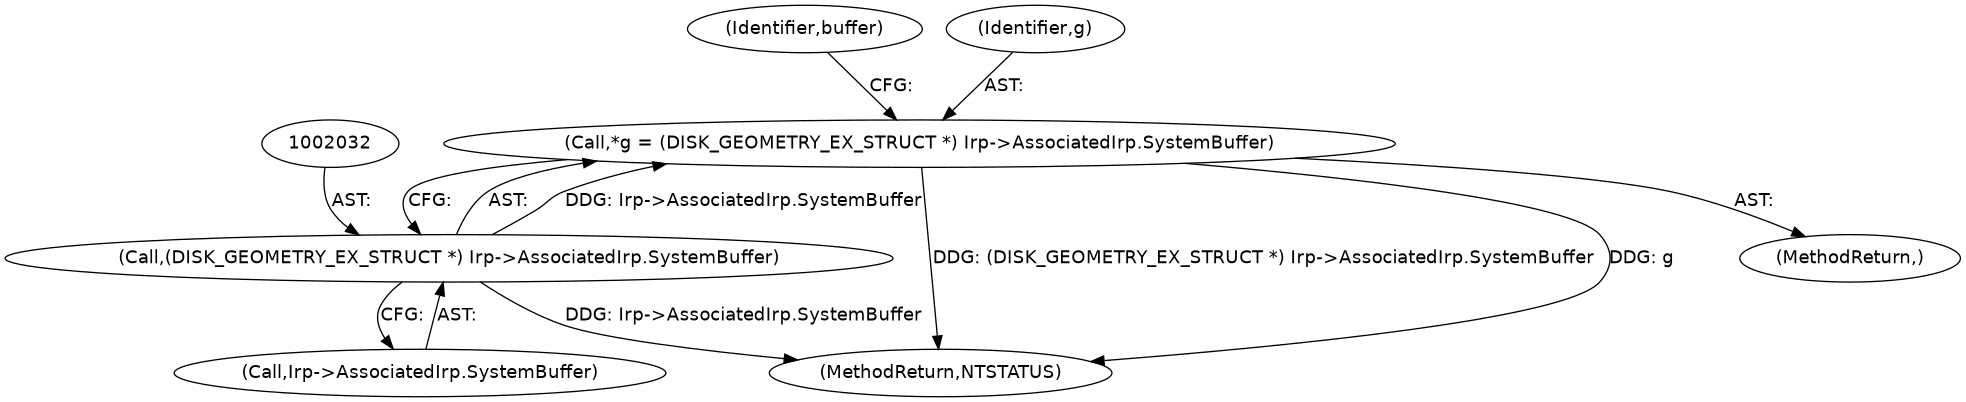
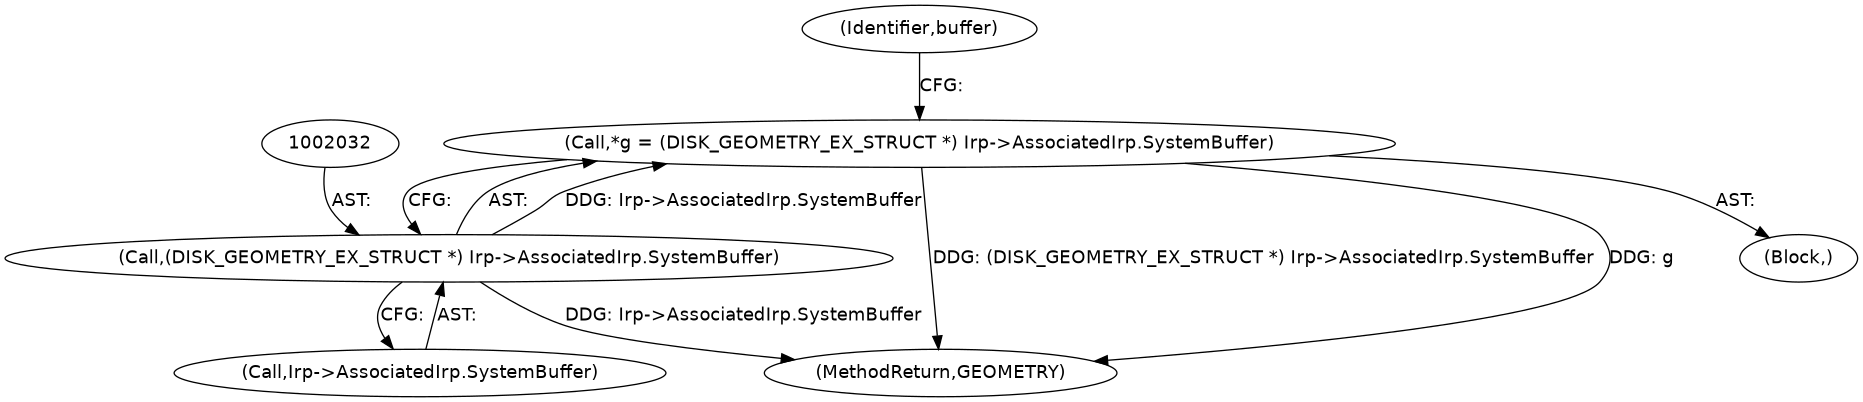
node "(Identifier,g)": removed
node "(MethodReturn,)": label "(MethodReturn,)" -> "(Block,)"
node "(MethodReturn,NTSTATUS)": label "(MethodReturn,NTSTATUS)" -> "(MethodReturn,GEOMETRY)"
